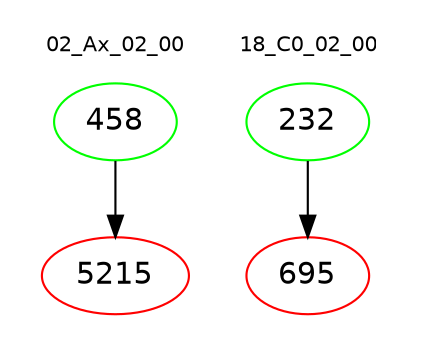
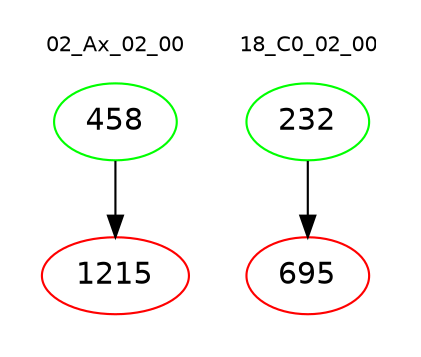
node "5215": label "5215" -> "1215"
